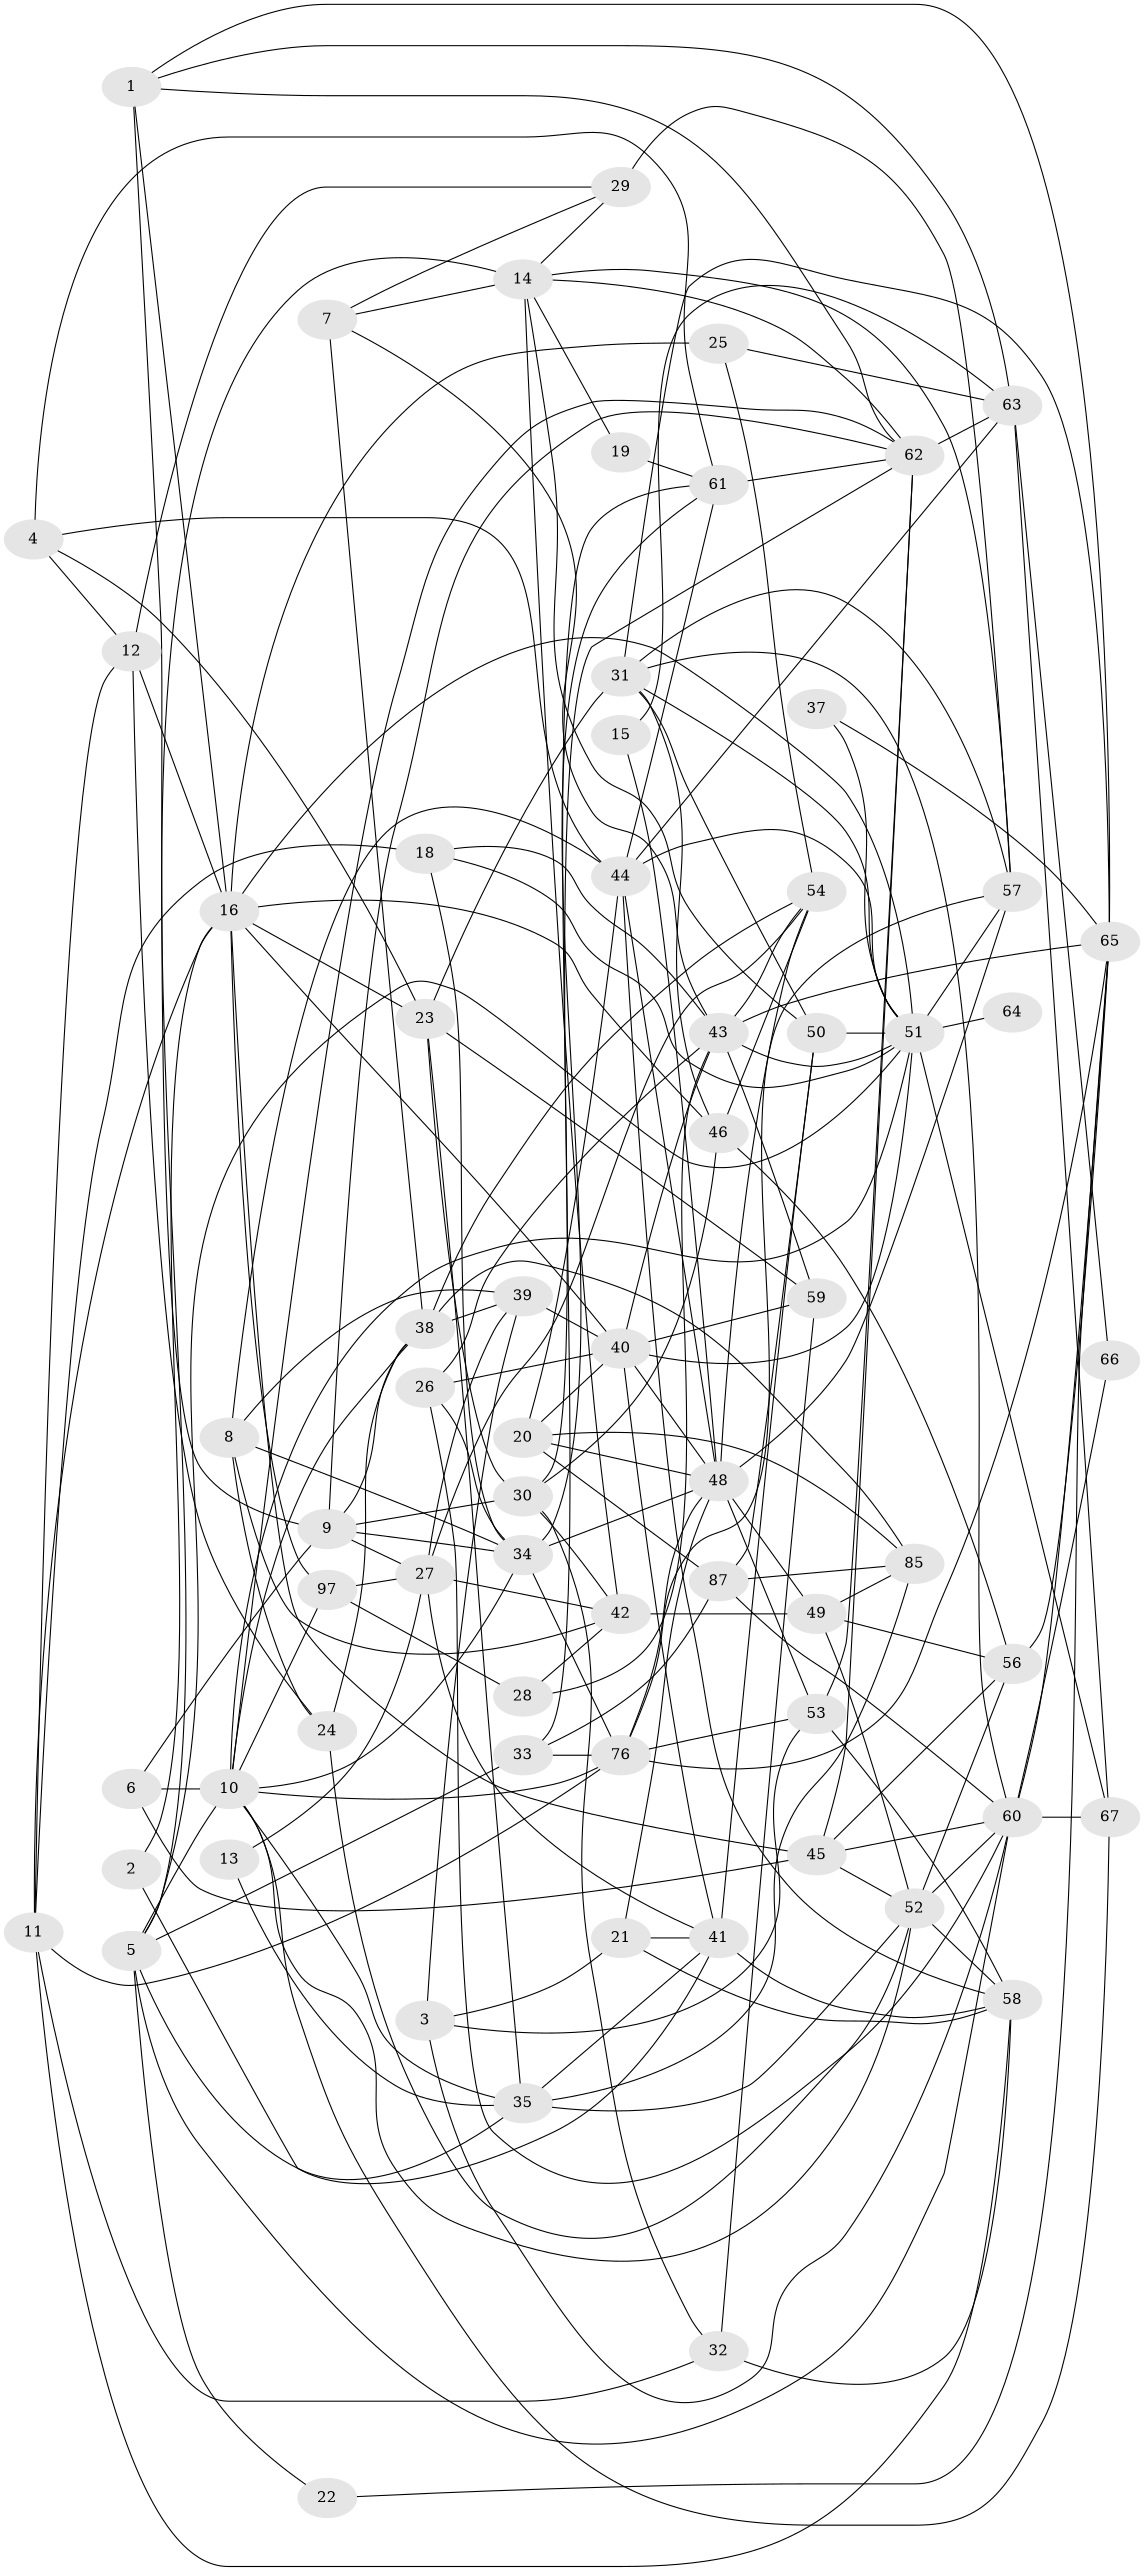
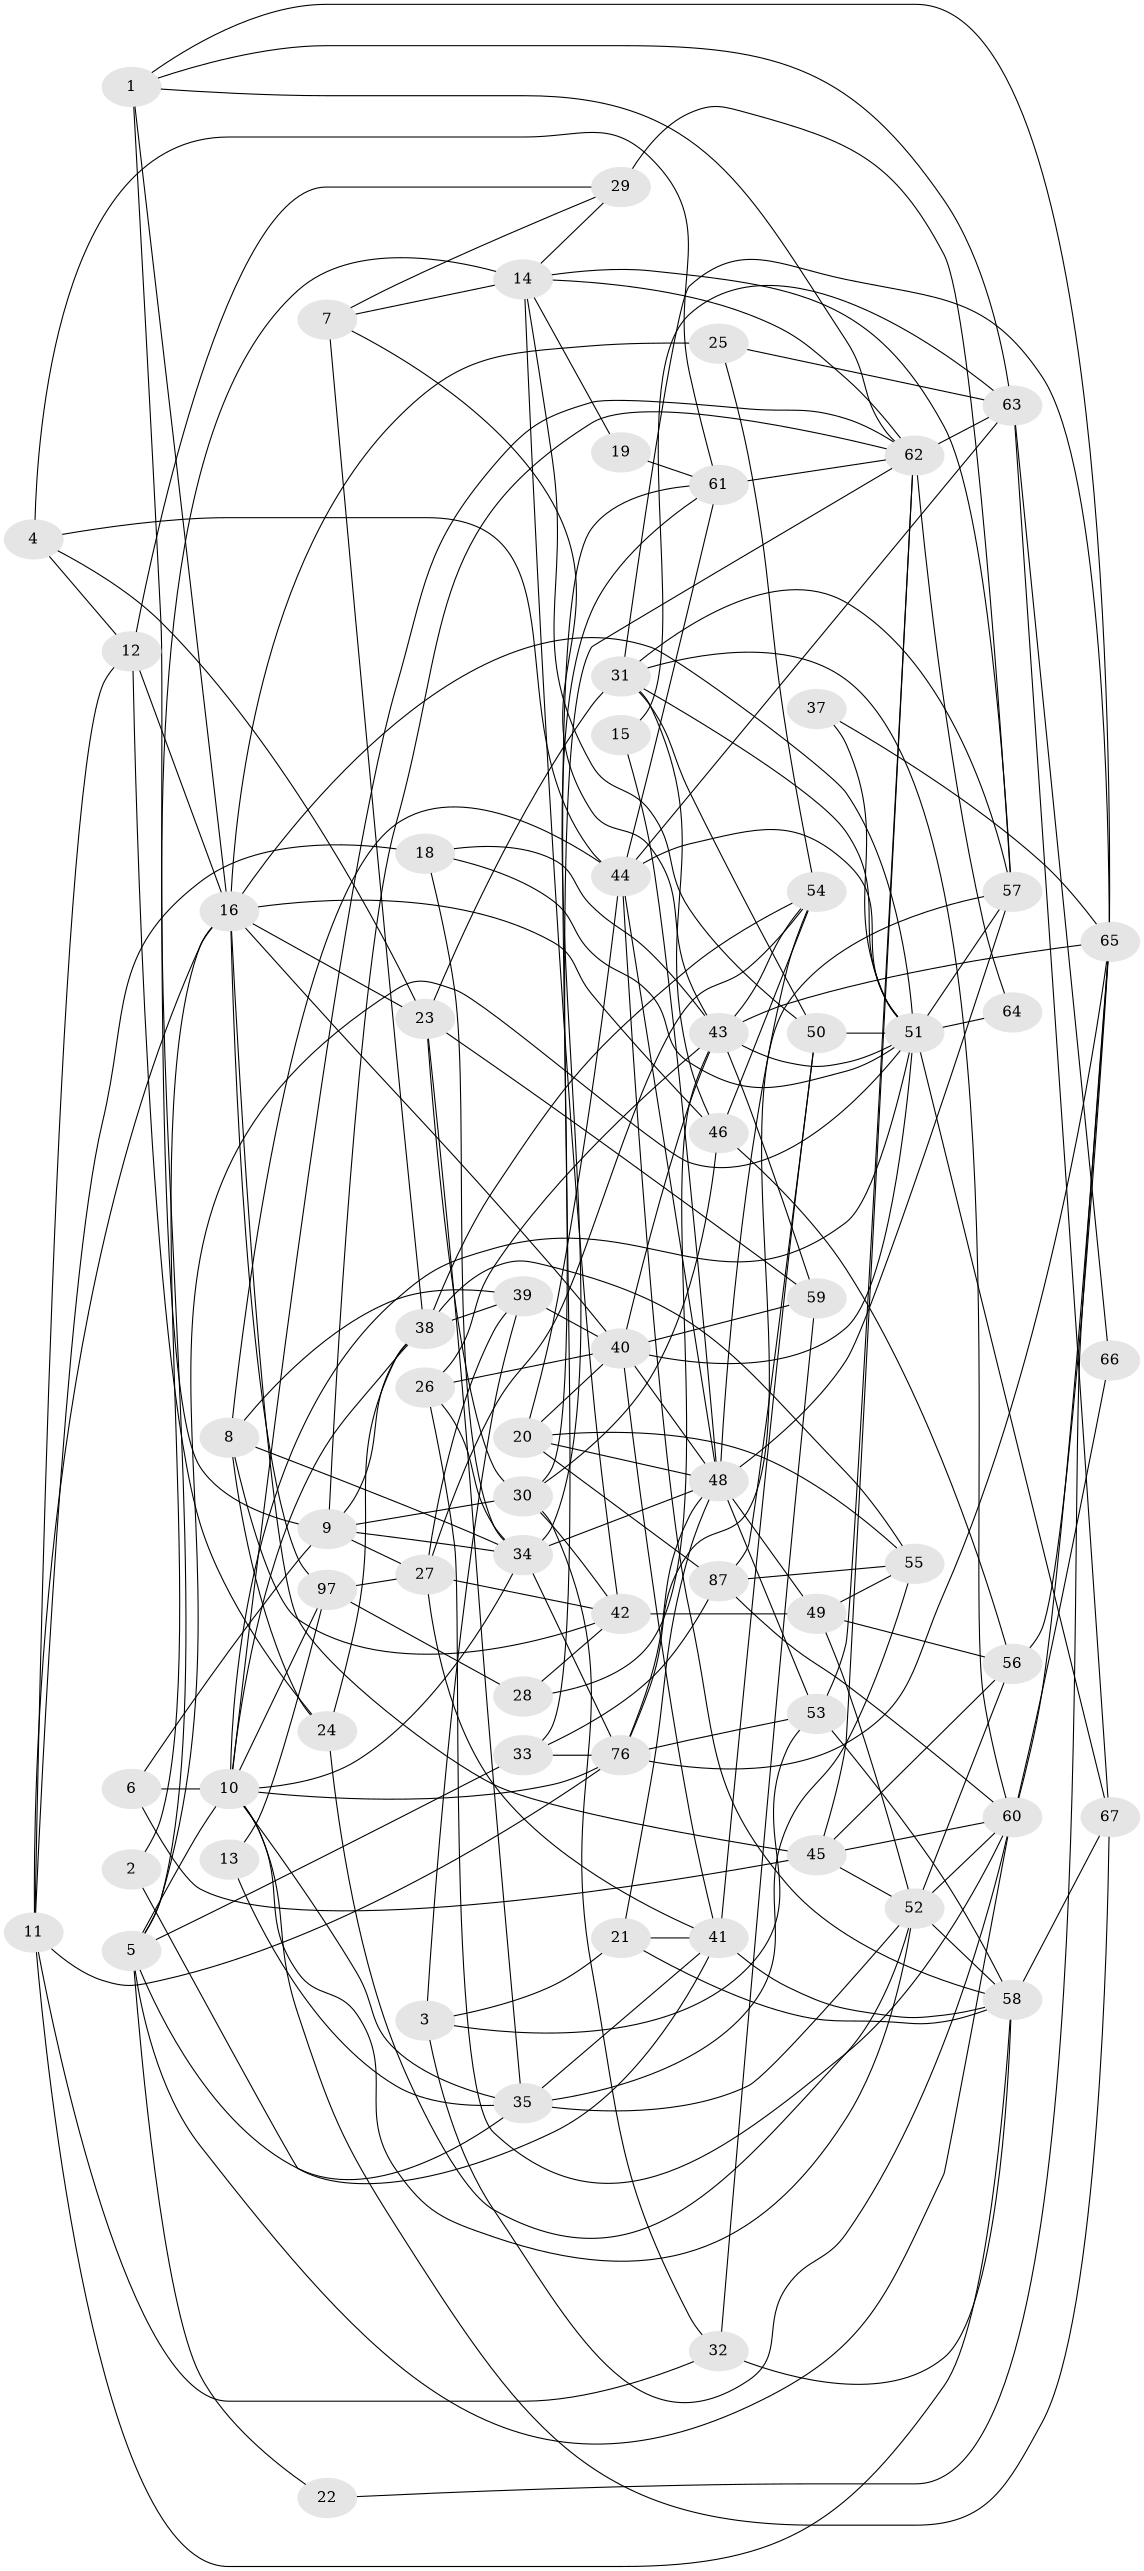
edge "62" -- "64": added
node "85": label "85" -> "55"
edge "27" -- "13": now "97" -- "13"
edge "60" -- "67": now "58" -- "67"
